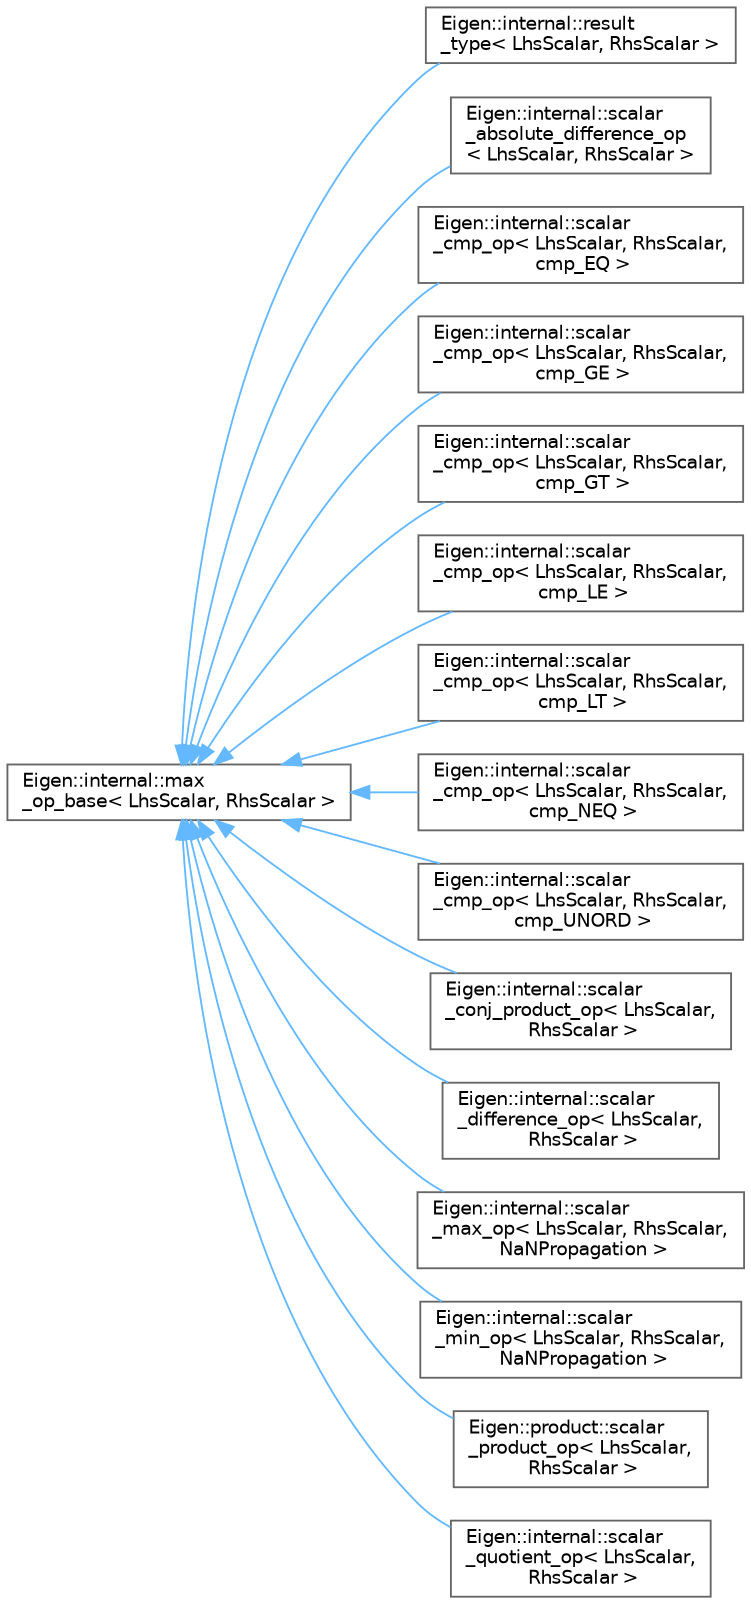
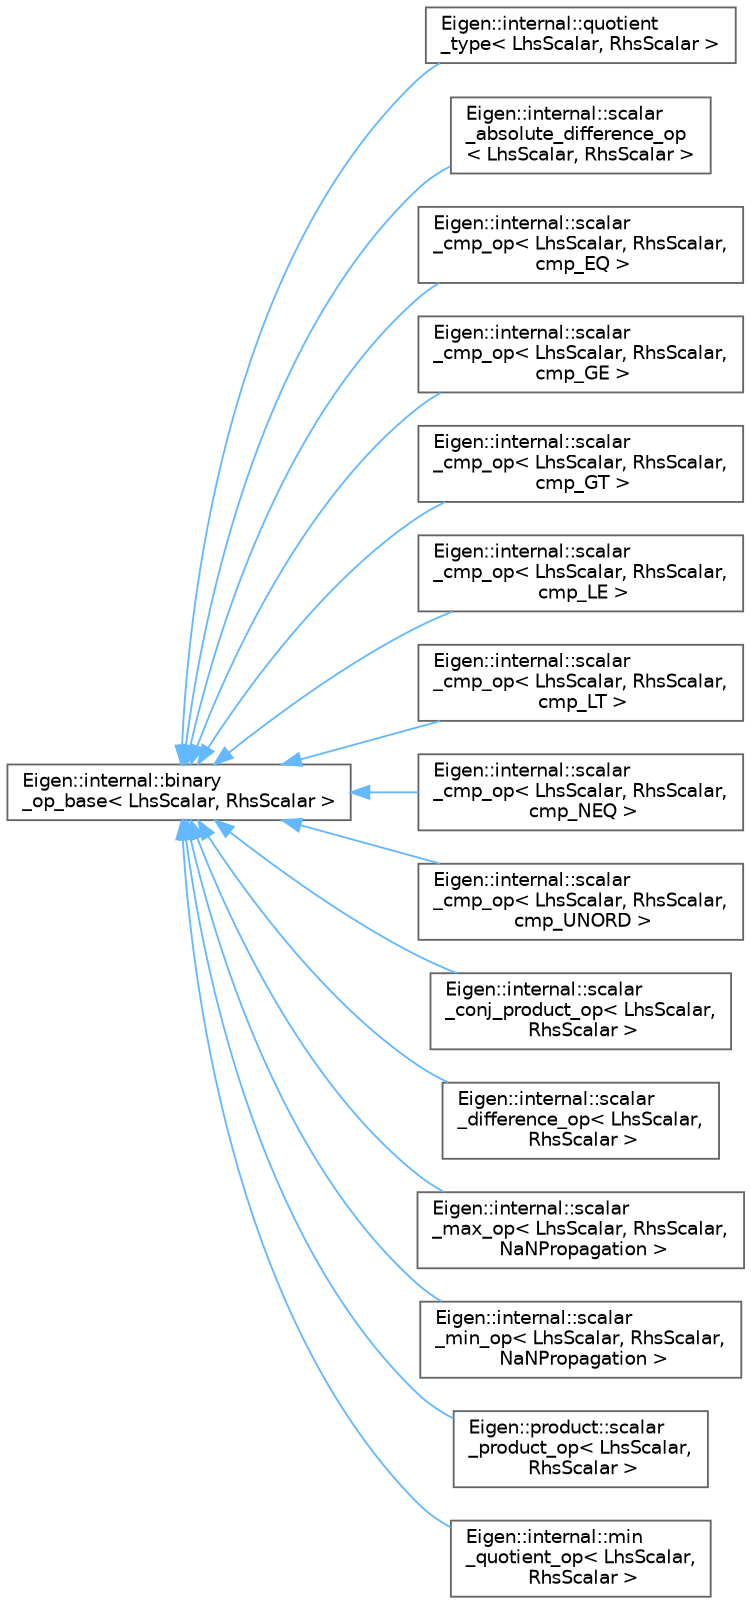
node "Eigen::internal::result _type< LhsScalar, RhsScalar >": label "Eigen::internal::result _type< LhsScalar, RhsScalar >" -> "Eigen::internal::quotient _type< LhsScalar, RhsScalar >"
node "Eigen::internal::max _op_base< LhsScalar, RhsScalar >": label "Eigen::internal::max _op_base< LhsScalar, RhsScalar >" -> "Eigen::internal::binary _op_base< LhsScalar, RhsScalar >"
node "Eigen::internal::scalar _quotient_op< LhsScalar, RhsScalar >": label "Eigen::internal::scalar _quotient_op< LhsScalar, RhsScalar >" -> "Eigen::internal::min _quotient_op< LhsScalar, RhsScalar >"
